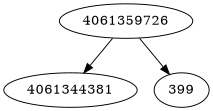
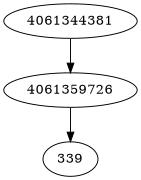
edge "4061359726" -> "4061344381": reversed
node "399": label "399" -> "339"
